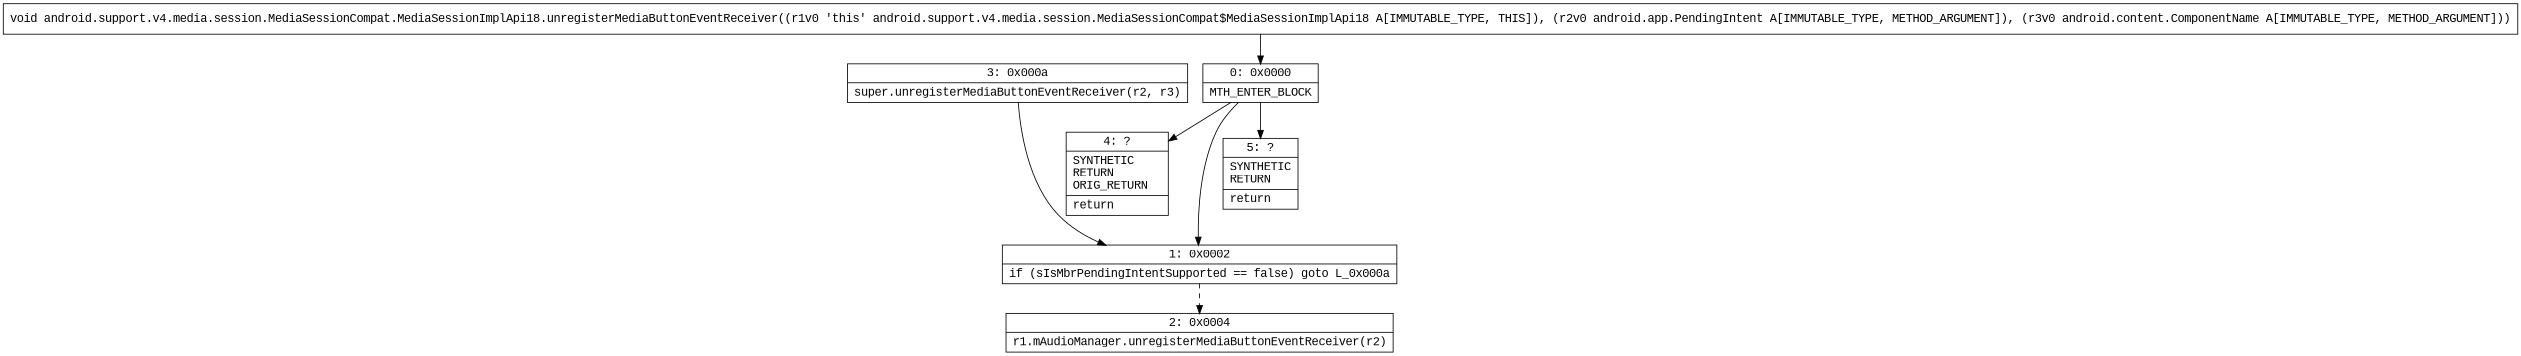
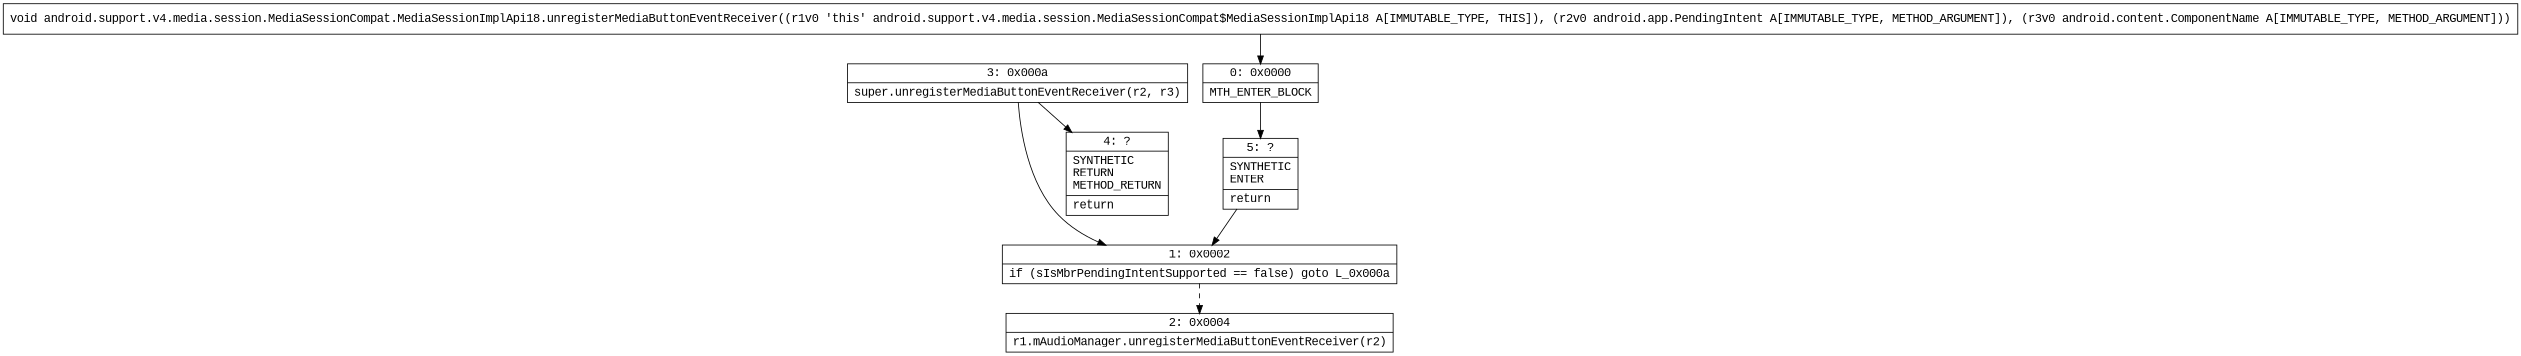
edge "0: 0x0000" -> "4: ?": now "3: 0x000a" -> "4: ?"
edge "0: 0x0000" -> "1: 0x0002": now "5: ?" -> "1: 0x0002"
node "5: ?": text "RETURN" -> "ENTER"
node "4: ?": text "ORIG_RETURN" -> "METHOD_RETURN"
